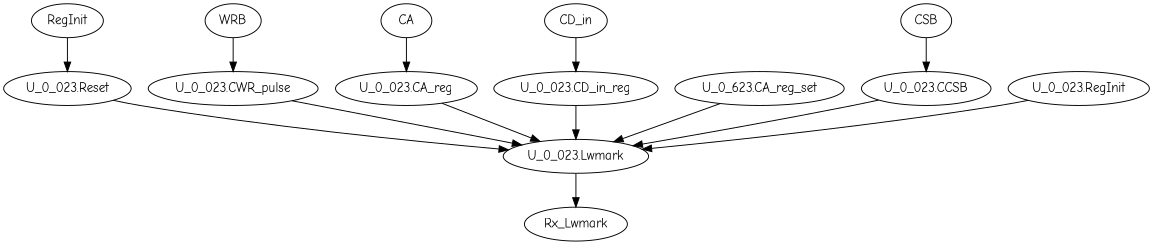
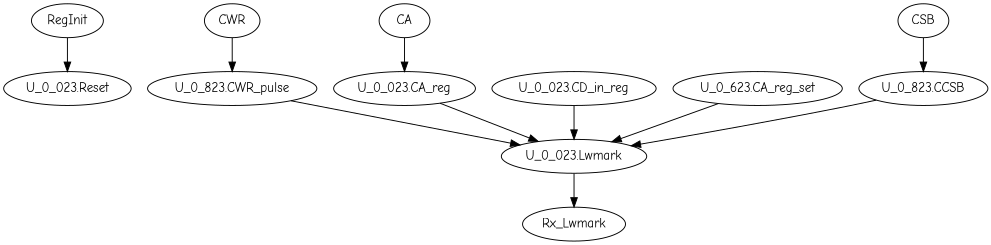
node "WRB": label "WRB" -> "CWR"
node "CD_in": removed
node "U_0_023.CWR_pulse": label "U_0_023.CWR_pulse" -> "U_0_823.CWR_pulse"
node "U_0_023.CCSB": label "U_0_023.CCSB" -> "U_0_823.CCSB"
node "U_0_023.RegInit": removed
edge "U_0_023.Reset" -> "U_0_023.Lwmark": removed
